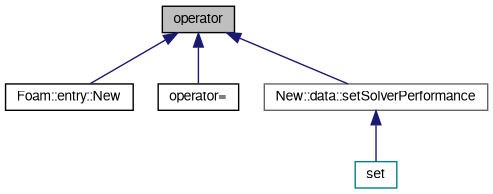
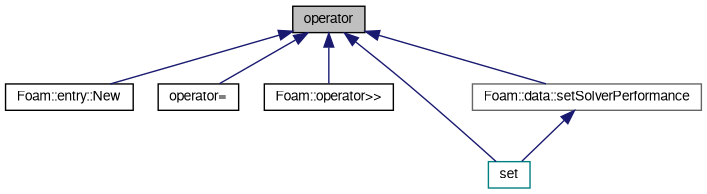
node "Foam::operator>>": added
node "New::data::setSolverPerformance": label "New::data::setSolverPerformance" -> "Foam::data::setSolverPerformance"
edge "set" -> "operator": added
